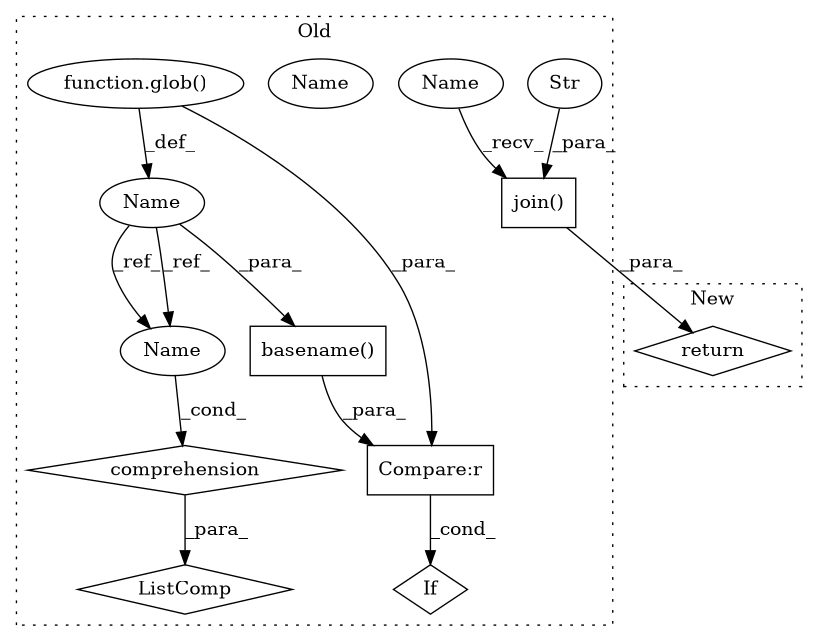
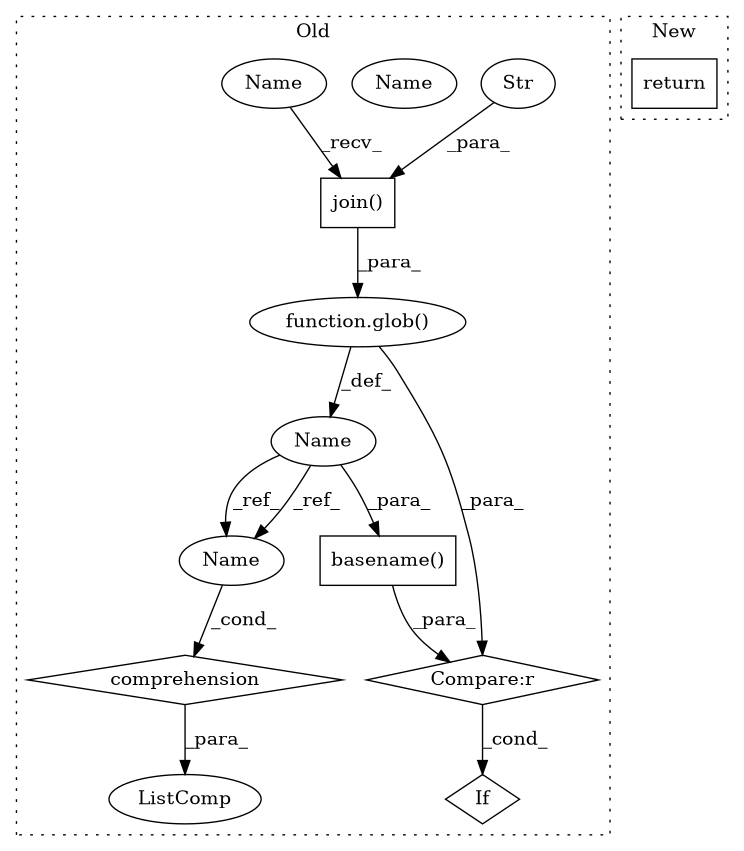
edge "join()" -> "return": now "join()" -> "function.glob()"
node "return": shape diamond -> box
node "Compare:r": shape box -> diamond
node "ListComp": shape diamond -> ellipse
